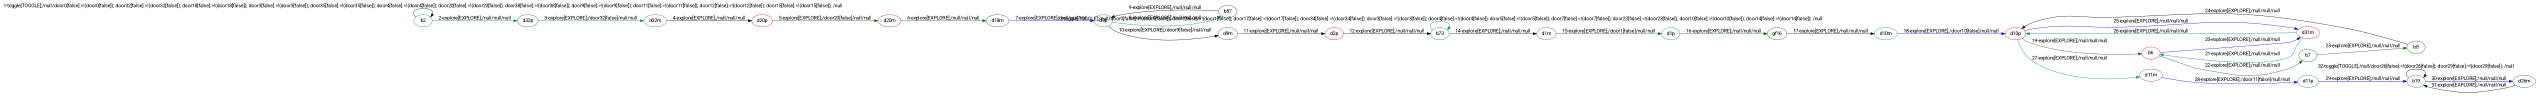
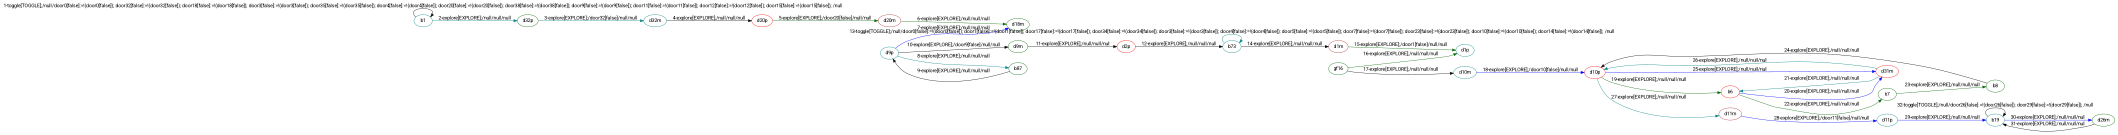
node "b2": label "b2" -> "b1"
edge "d18m" -> "d9p": reversed
edge "d1p" -> "gf16": reversed
